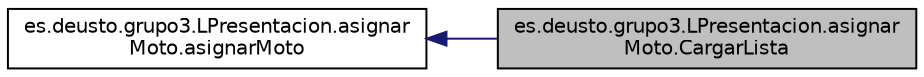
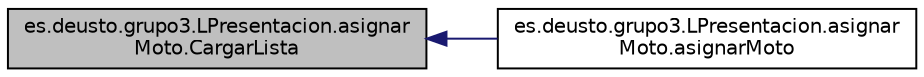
edge "es.deusto.grupo3.LPresentacion.asignar Moto.CargarLista" -> "es.deusto.grupo3.LPresentacion.asignar Moto.asignarMoto": reversed
